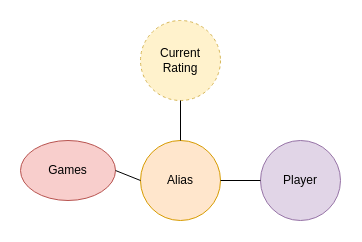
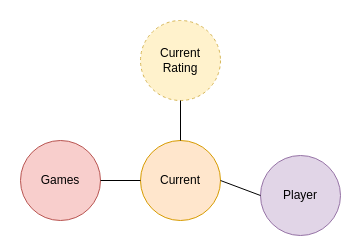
node "Games": size 95x60 -> 80x80
node "Alias": label "Alias" -> "Current"
node "Player": moved (301, 181) -> (301, 196)
